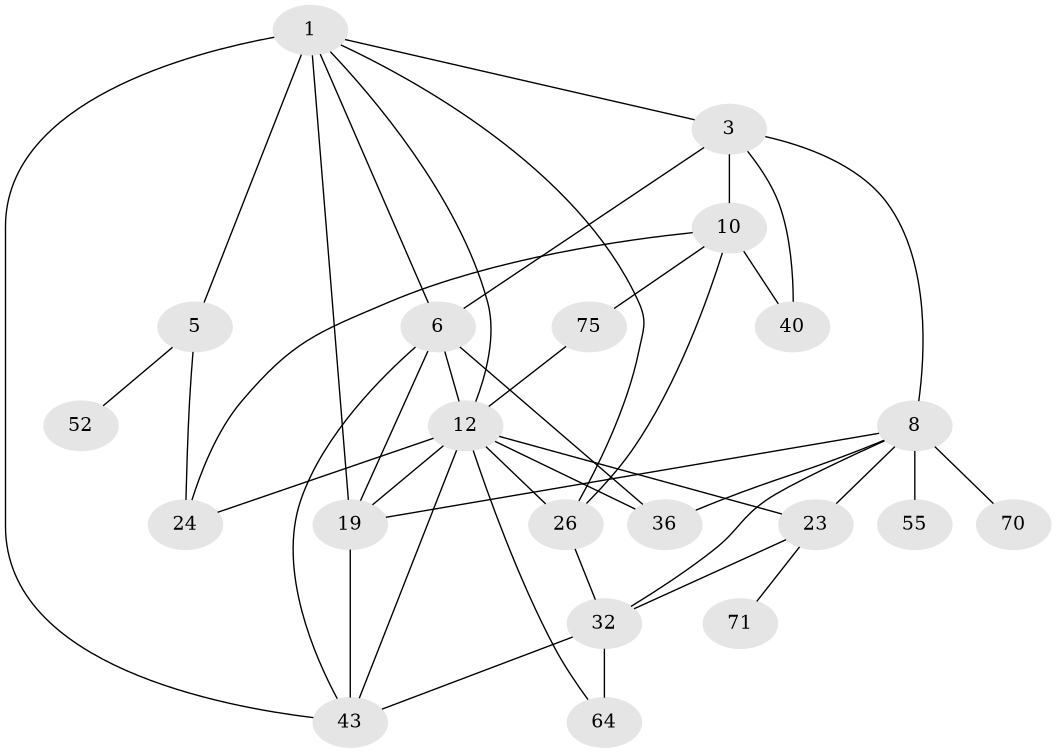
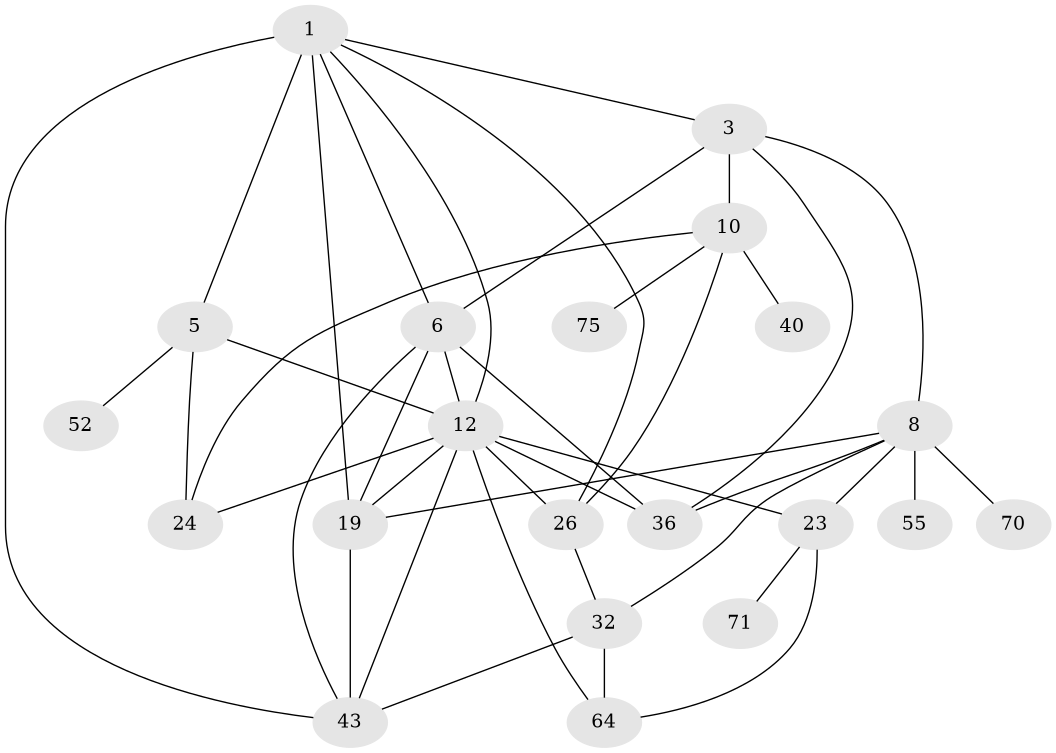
edge "3" -- "40": now "3" -- "36"
edge "75" -- "12": now "5" -- "12"
edge "23" -- "32": now "23" -- "64"
